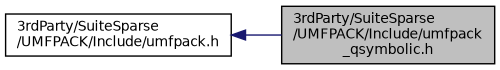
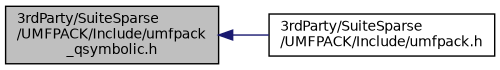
edge "3rdParty/SuiteSparse /UMFPACK/Include/umfpack _qsymbolic.h" -> "3rdParty/SuiteSparse /UMFPACK/Include/umfpack.h": reversed
